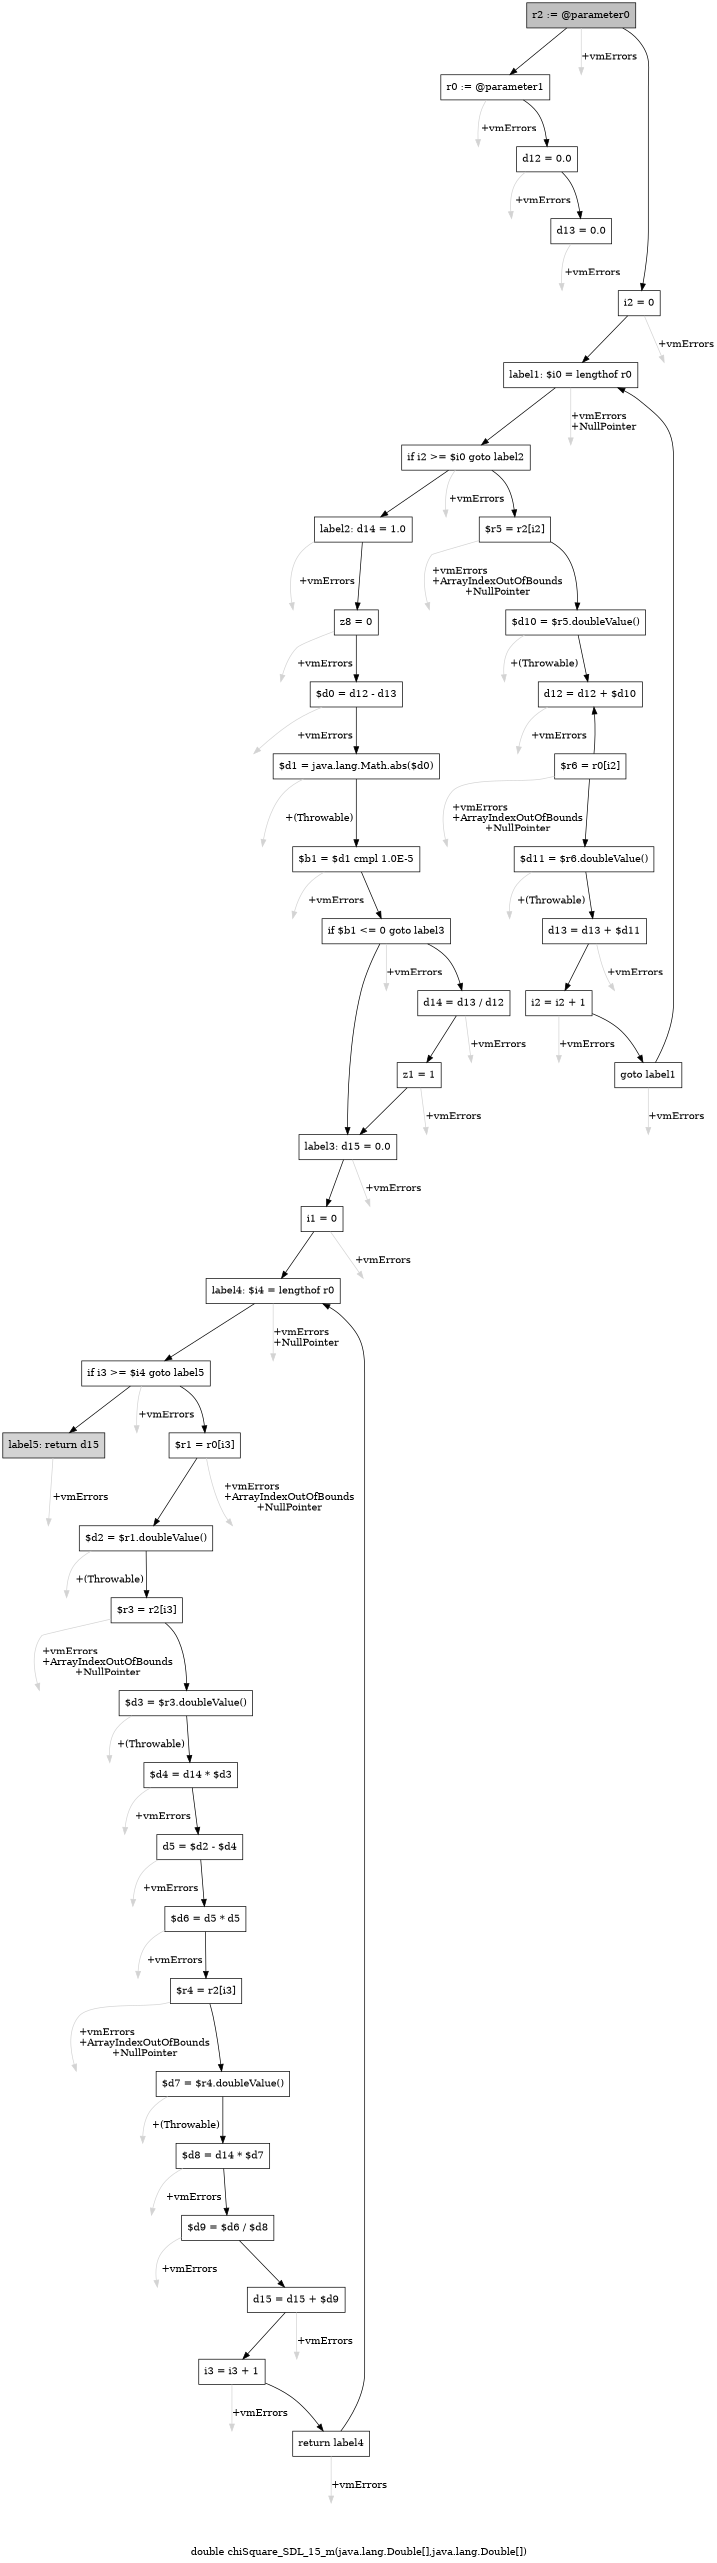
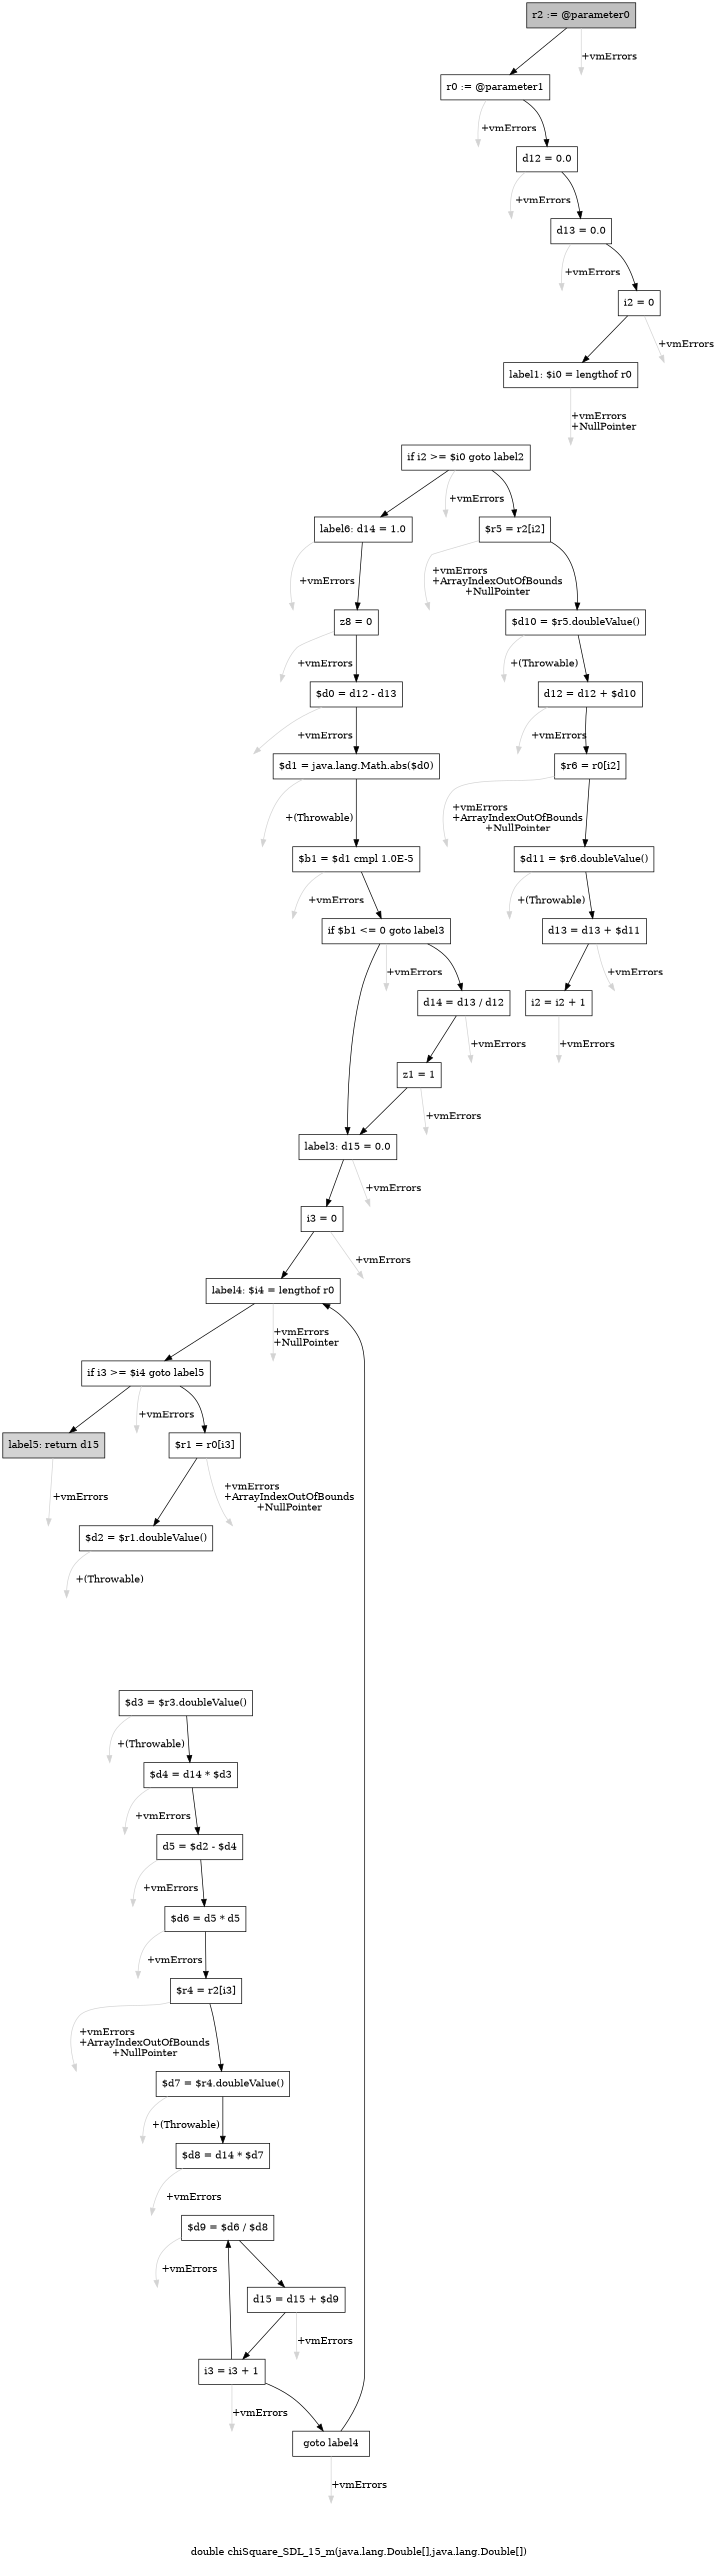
edge "r2 := @parameter0" -> "i2 = 0": now "d13 = 0.0" -> "i2 = 0"
edge "label1: $i0 = lengthof r0" -> "if i2 >= $i0 goto label2": removed
node "label2: d14 = 1.0": label "label2: d14 = 1.0" -> "label6: d14 = 1.0"
edge "$r6 = r0[i2]" -> "d12 = d12 + $d10": reversed
node "goto label1": removed
node "i1 = 0": label "i1 = 0" -> "i3 = 0"
node "$r3 = r2[i3]": removed
edge "$d8 = d14 * $d7" -> "$d9 = $d6 / $d8": now "i3 = i3 + 1" -> "$d9 = $d6 / $d8"
node "return label4": label "return label4" -> "goto label4"
